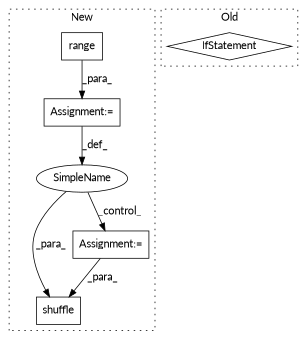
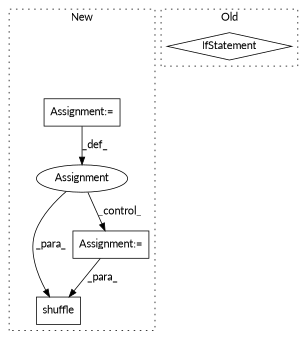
node "range": removed
node "SimpleName": label "SimpleName" -> "Assignment"
